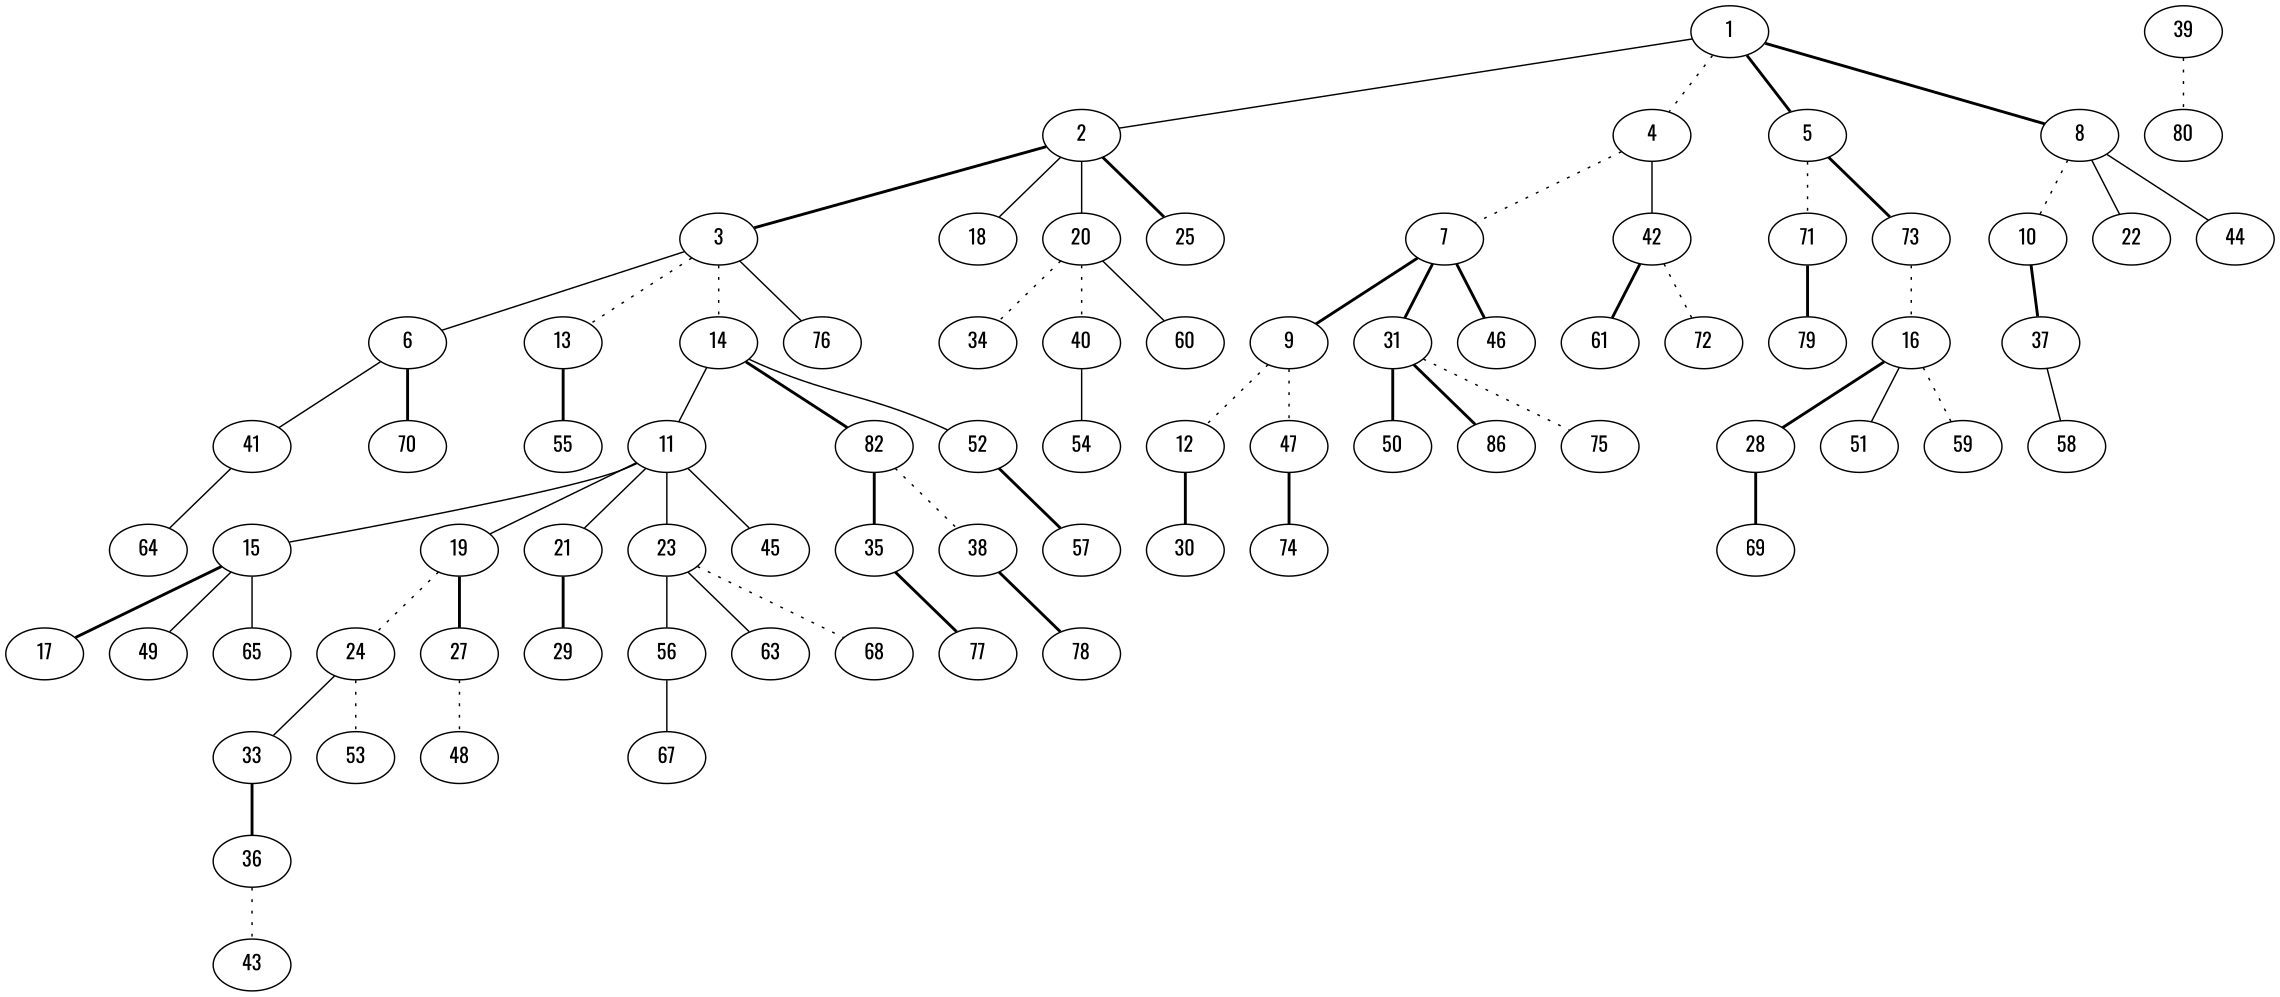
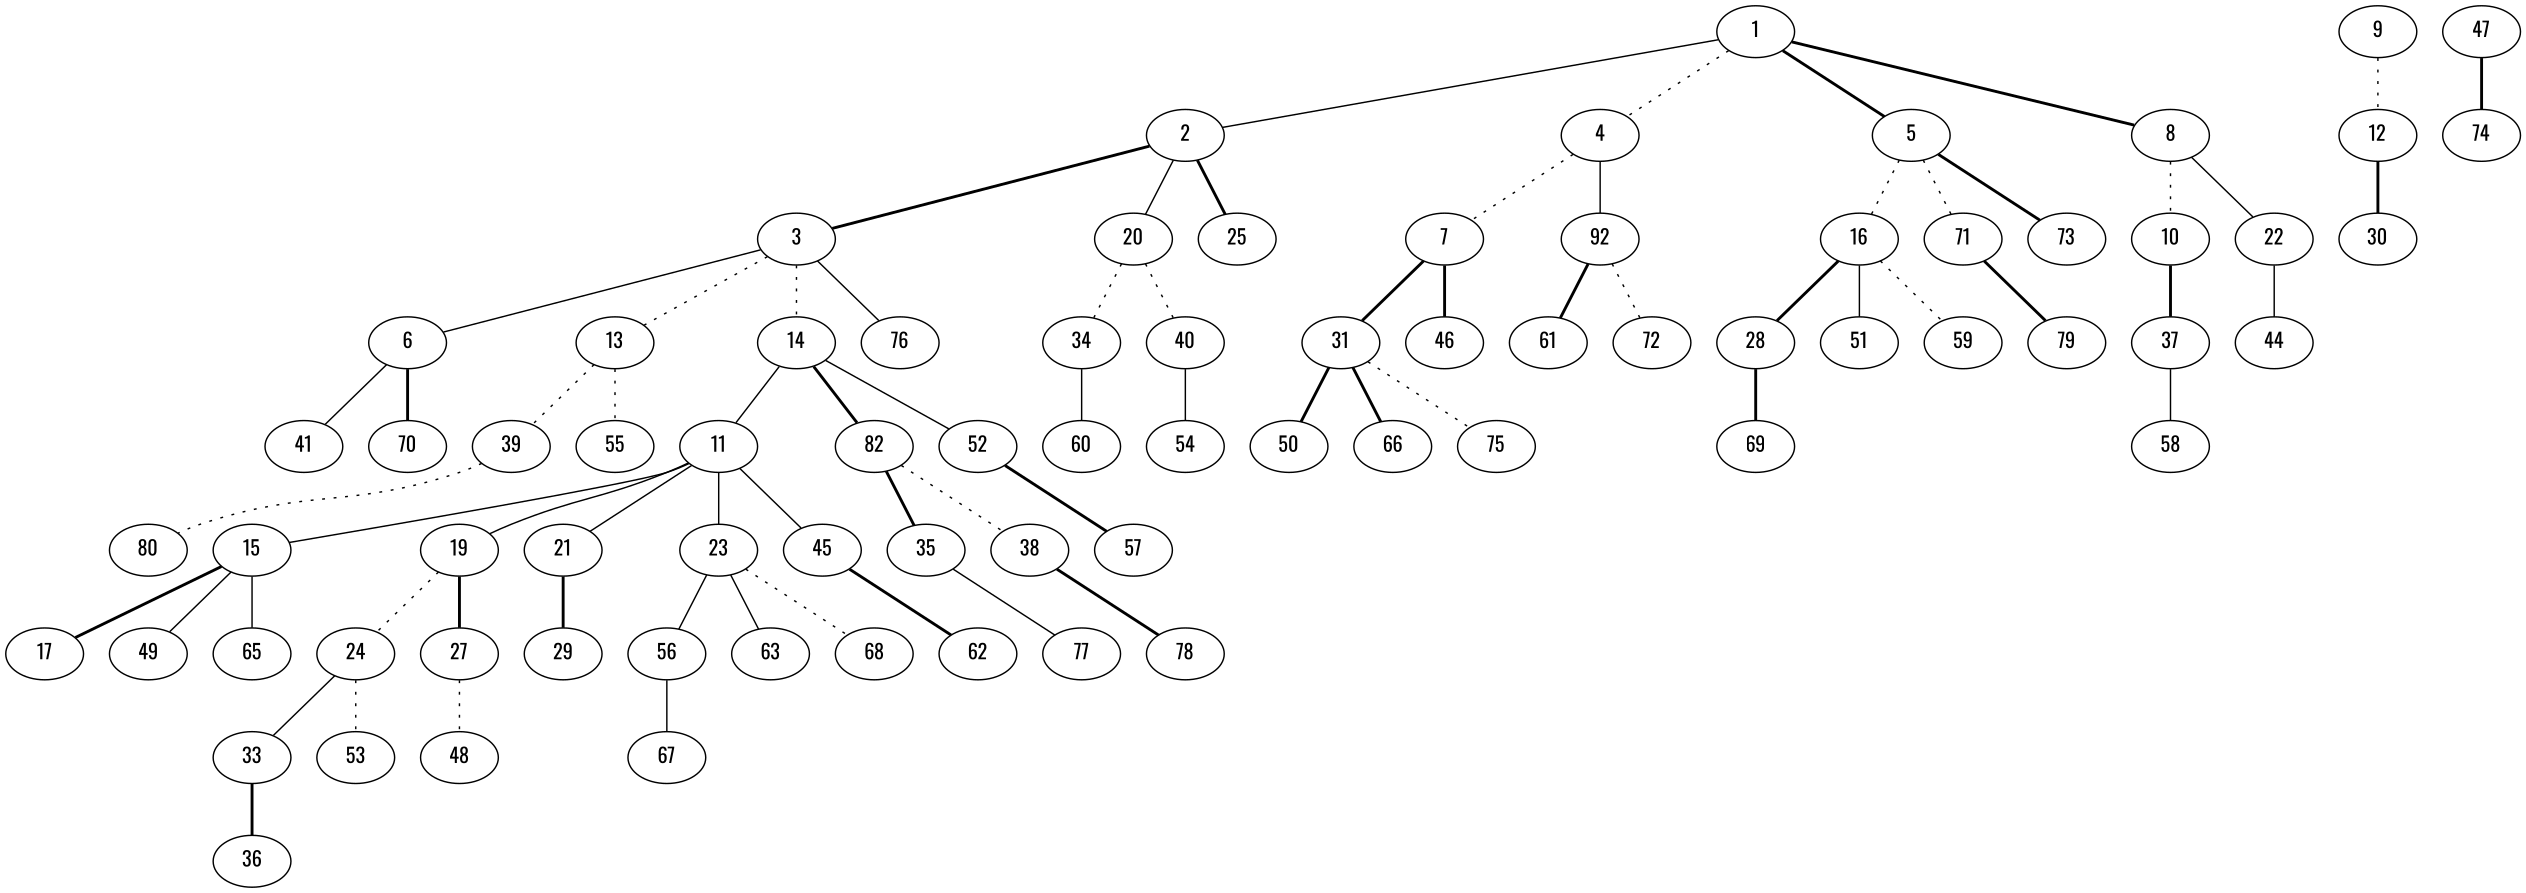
edge "8" -- "44": now "22" -- "44"
node "18": removed
node "42": label "42" -> "92"
edge "20" -- "60": now "34" -- "60"
edge "7" -- "9": removed
edge "73" -- "16": now "5" -- "16"
edge "13" -- "39": added
edge "13" -- "55": style bold -> dotted
edge "9" -- "47": removed
node "86": label "86" -> "66"
node "64": removed
edge "35" -- "77": style bold -> solid
node "62": added
node "43": removed
